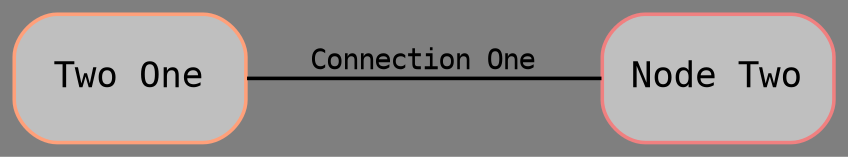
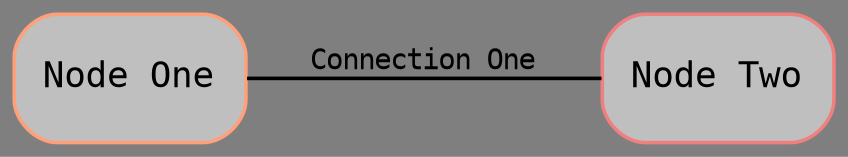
node "Two One": label "Two One" -> "Node One"
